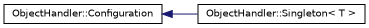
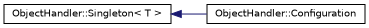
edge "ObjectHandler::Singleton< T >" -> "ObjectHandler::Configuration": reversed
